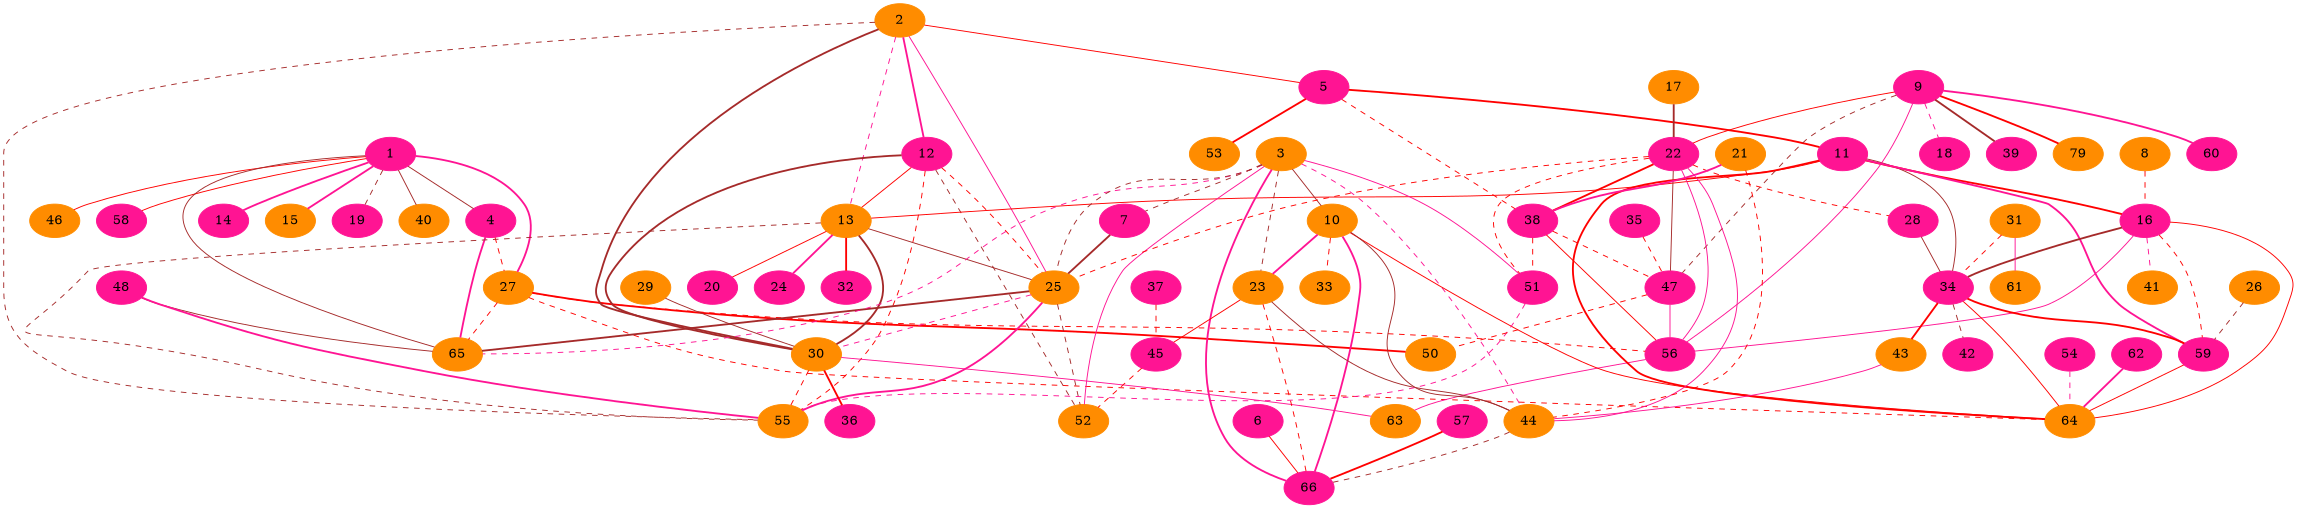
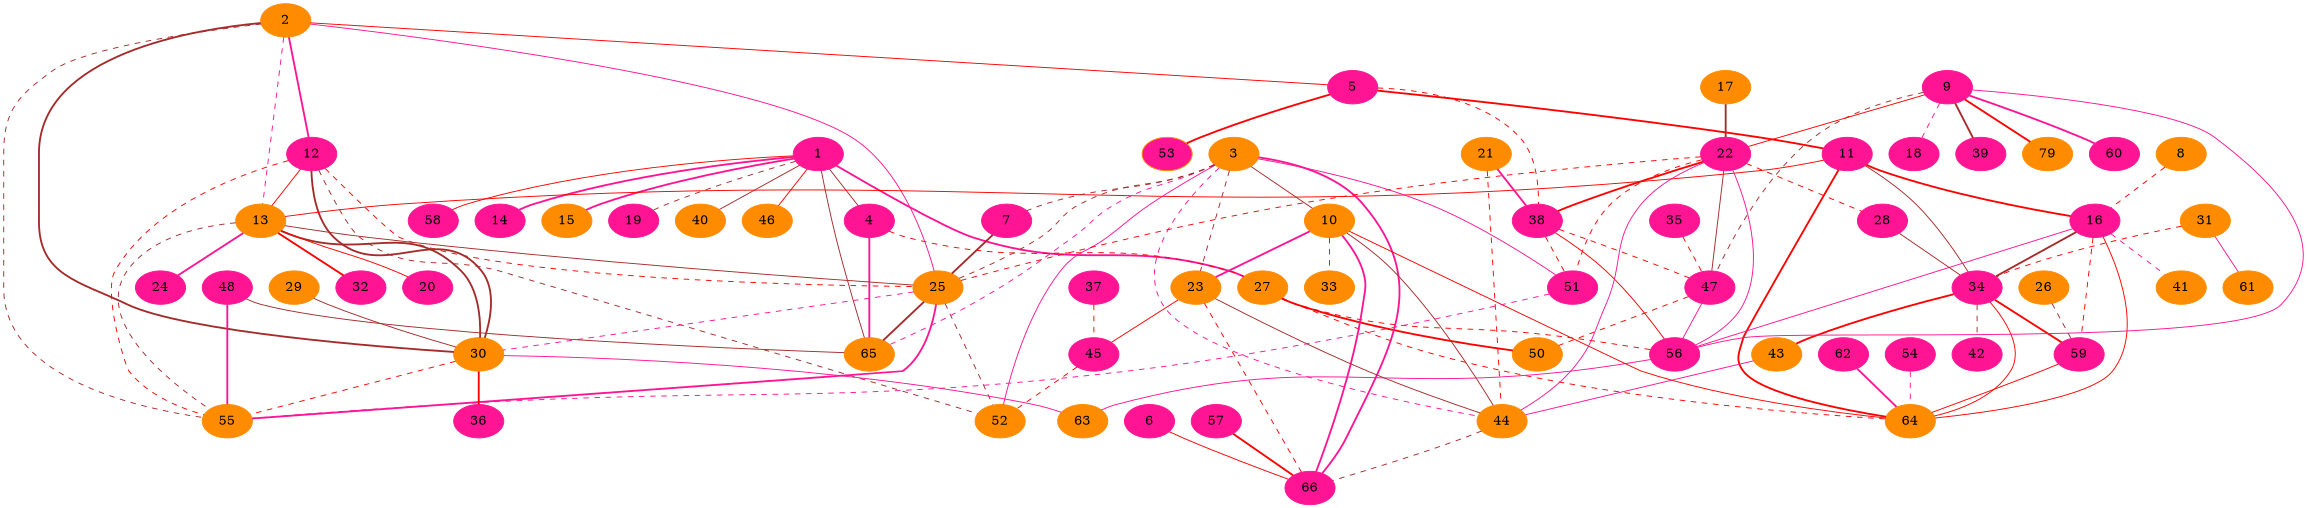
node "53": fillcolor darkorange -> deeppink
edge "11" -- "59": removed
edge "27" -- "65": removed
